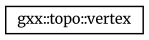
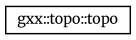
node "gxx::topo::vertex": label "gxx::topo::vertex" -> "gxx::topo::topo"
